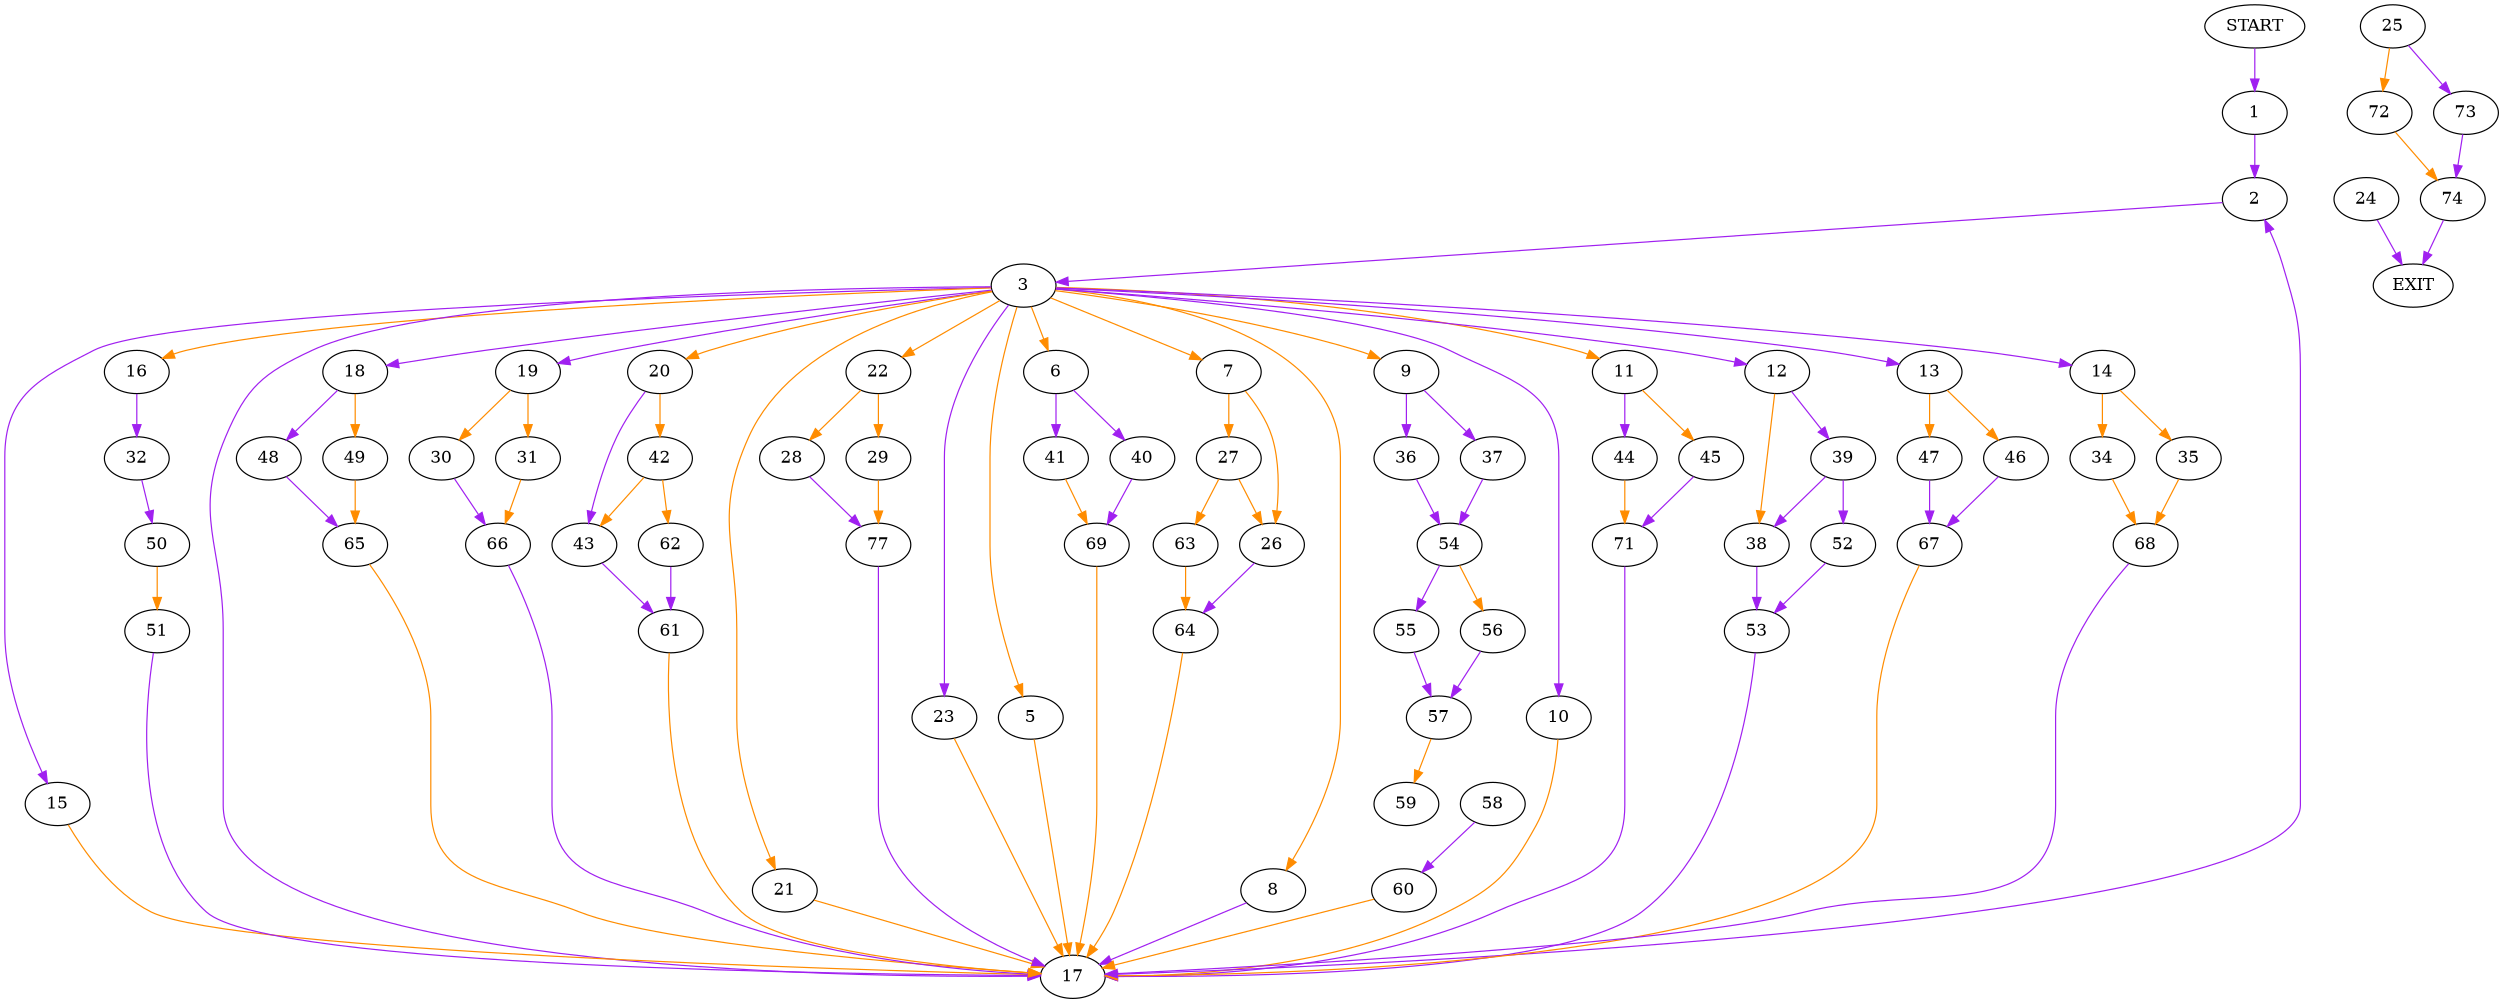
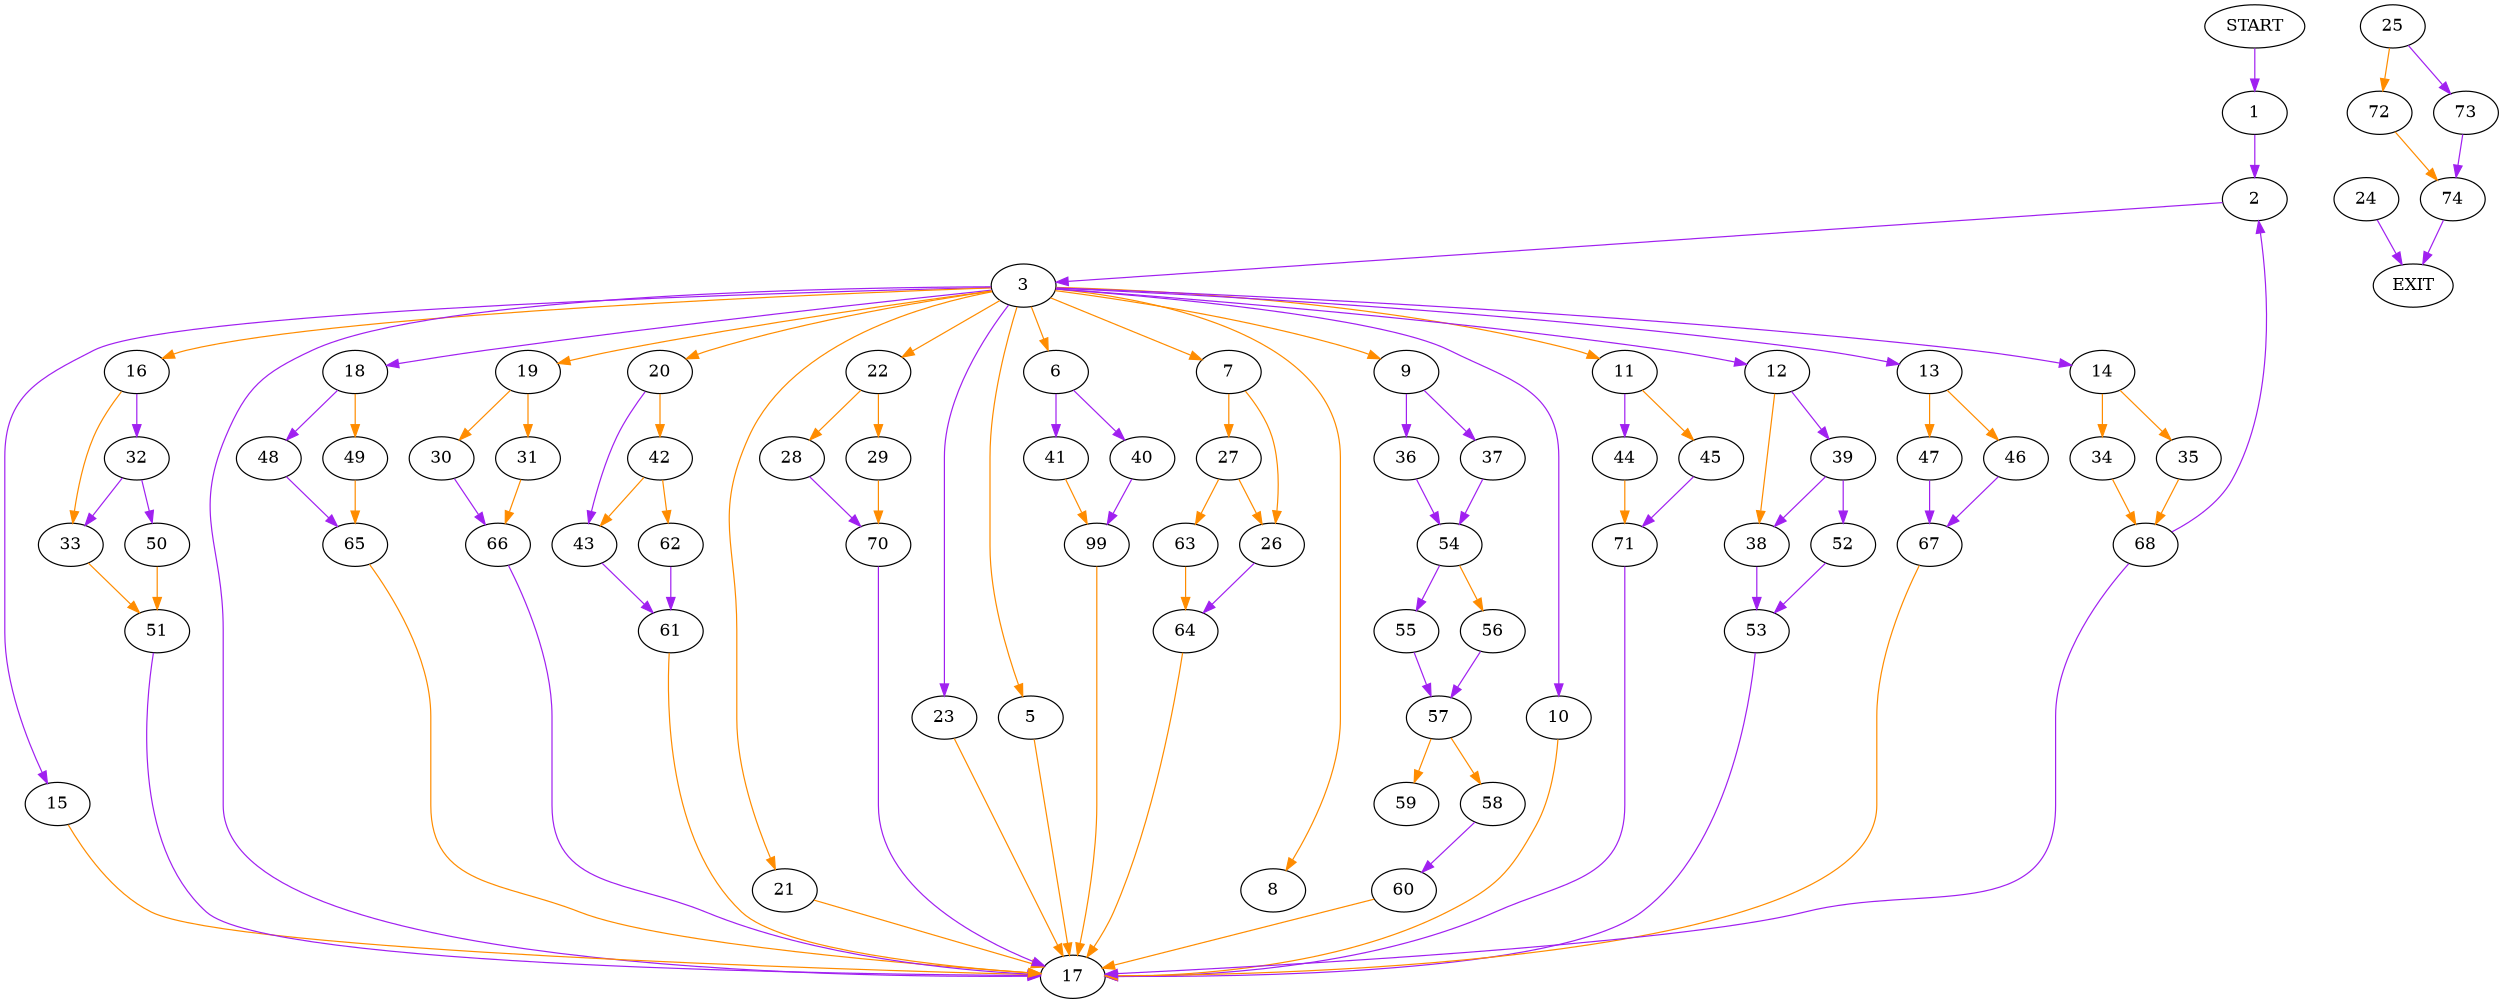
edge "3" -> "19": color purple -> darkorange
node "33": added
node "77": label "77" -> "70"
node "69": label "69" -> "99"
edge "57" -> "58": added
edge "17" -> "2": now "68" -> "2"
edge "8" -> "17": removed
